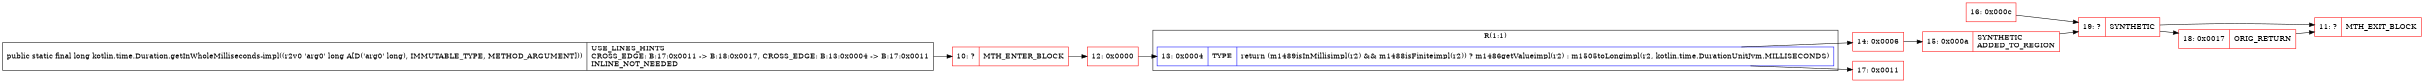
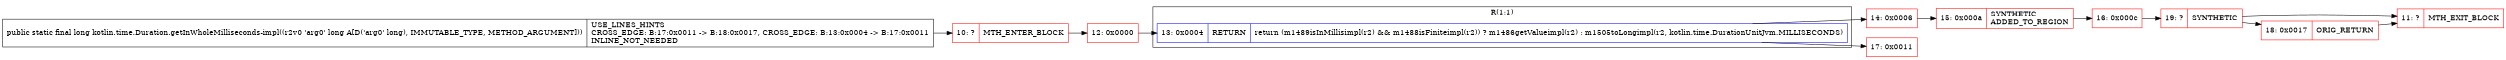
edge "15: 0x000a" -> "19: ?": now "15: 0x000a" -> "16: 0x000c"
node "13: 0x0004": text "TYPE" -> "RETURN"
